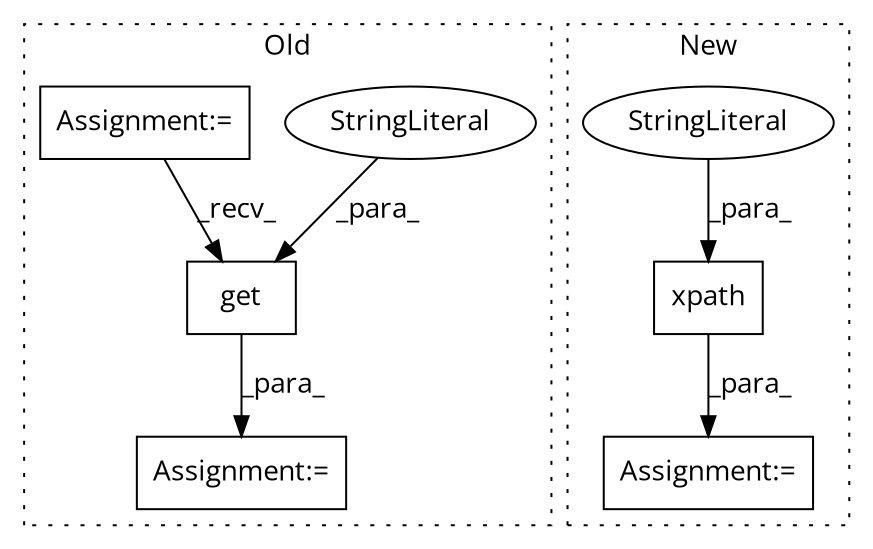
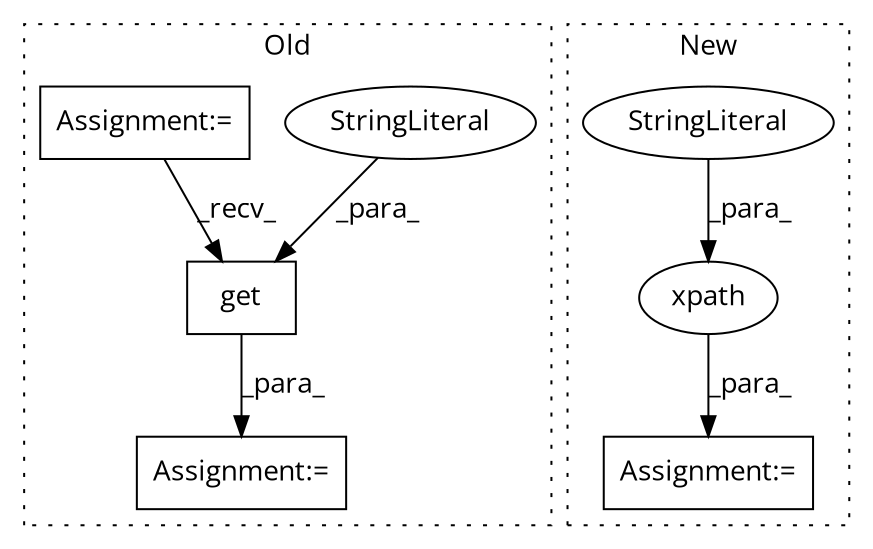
node "xpath": shape box -> ellipse
